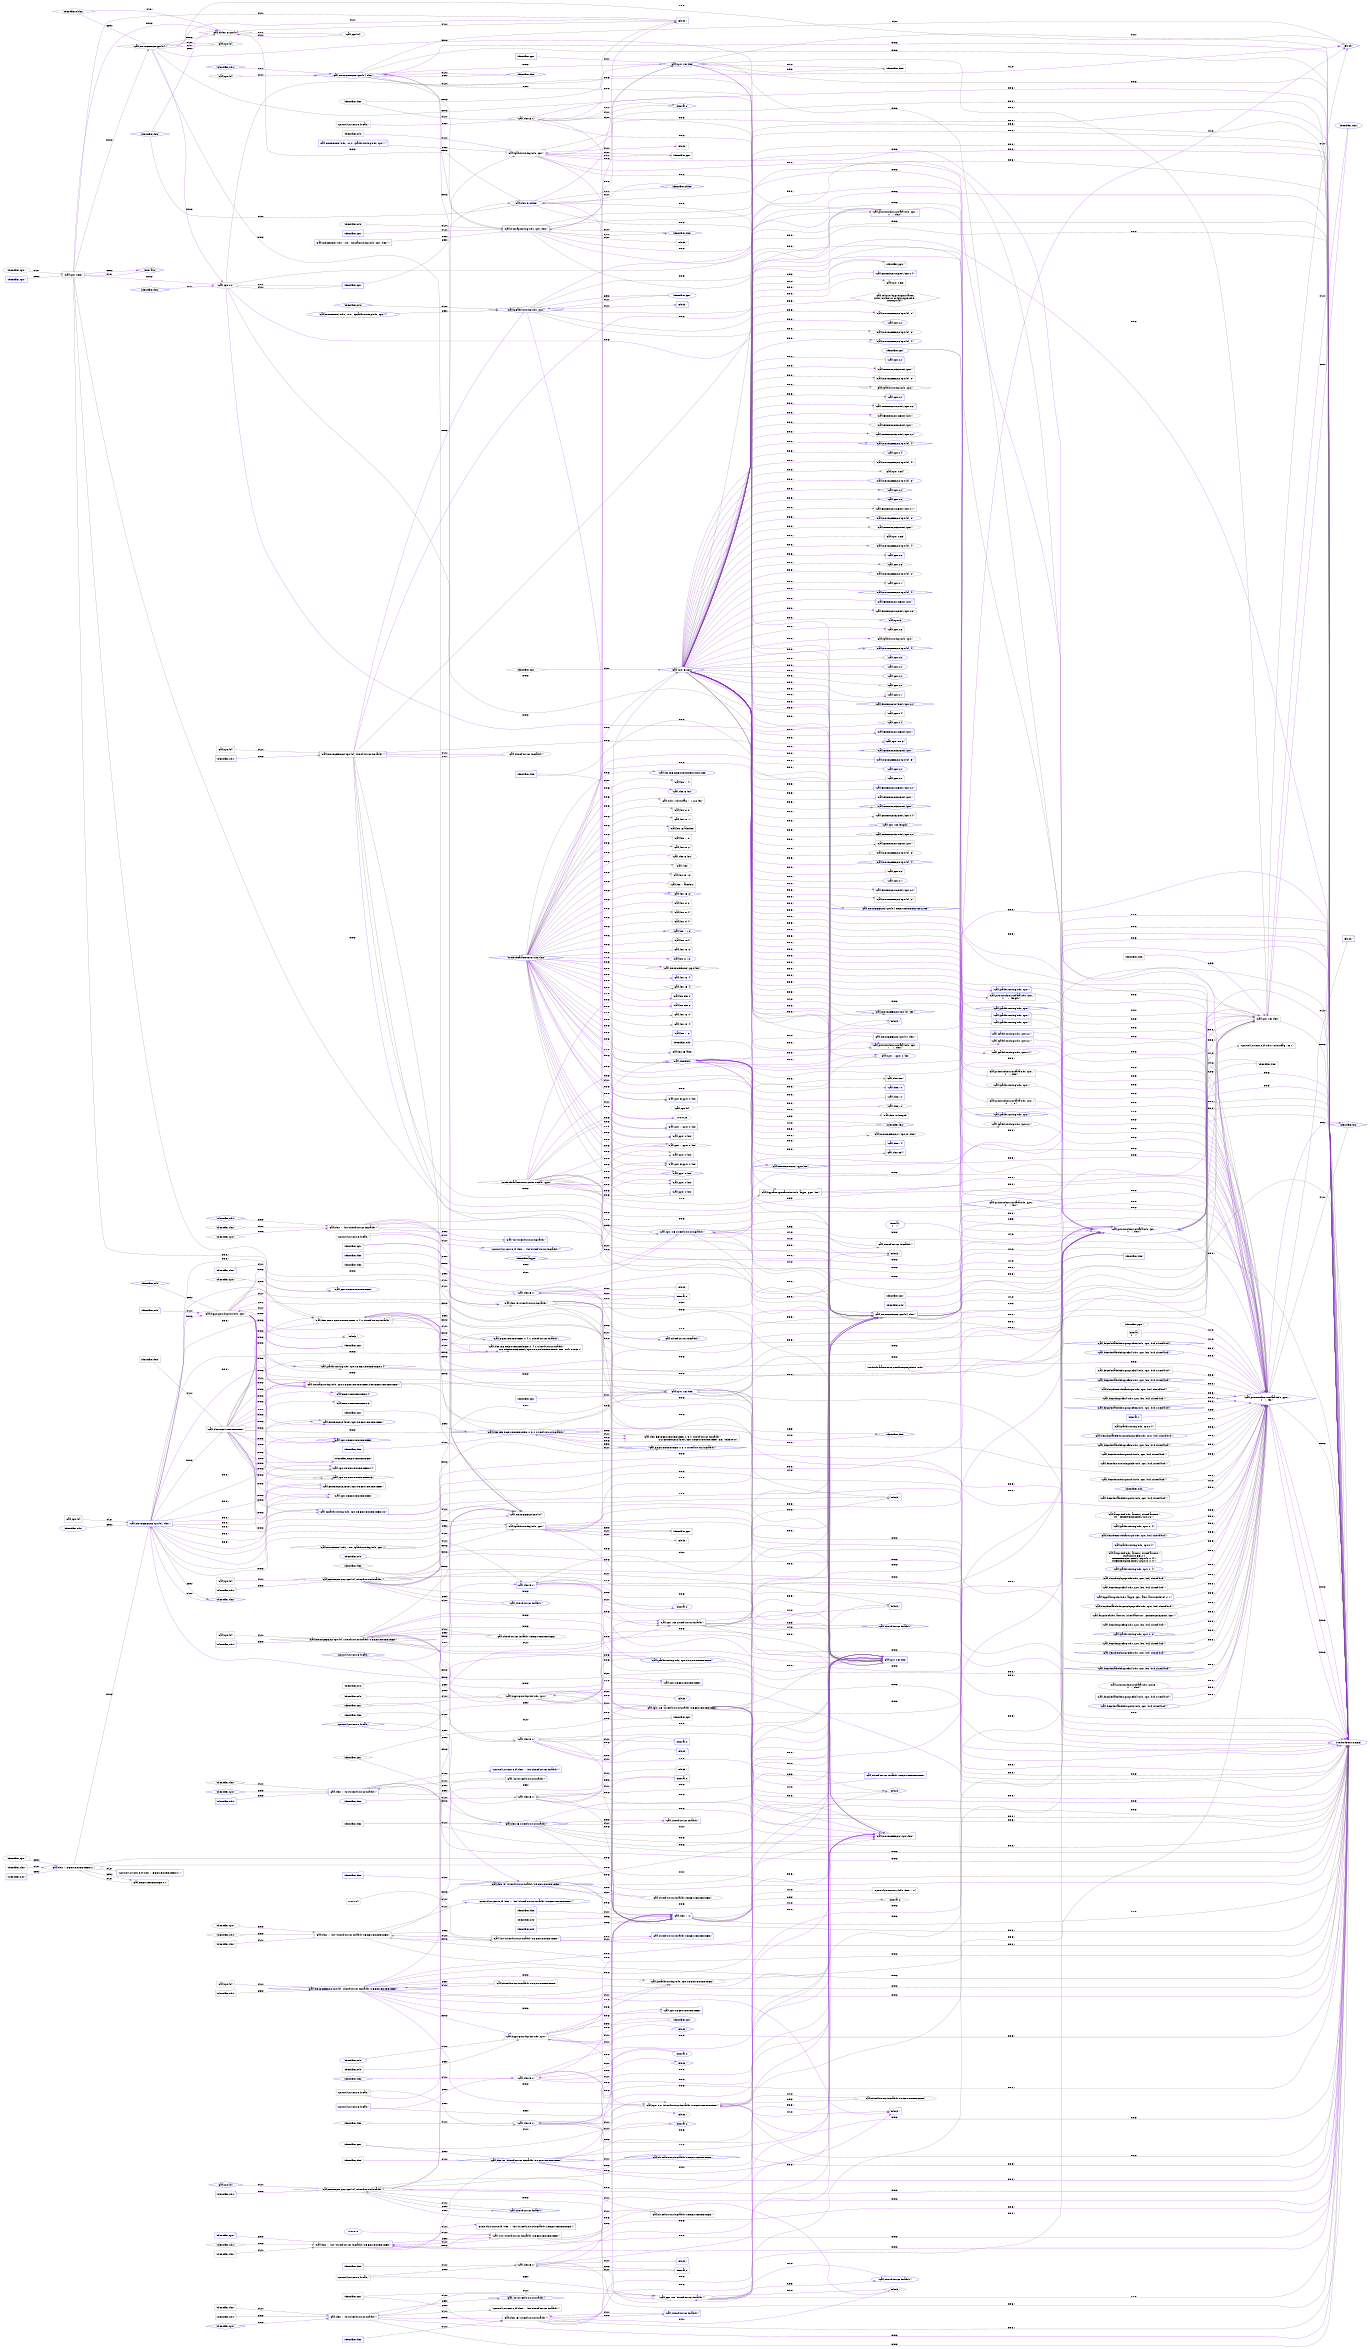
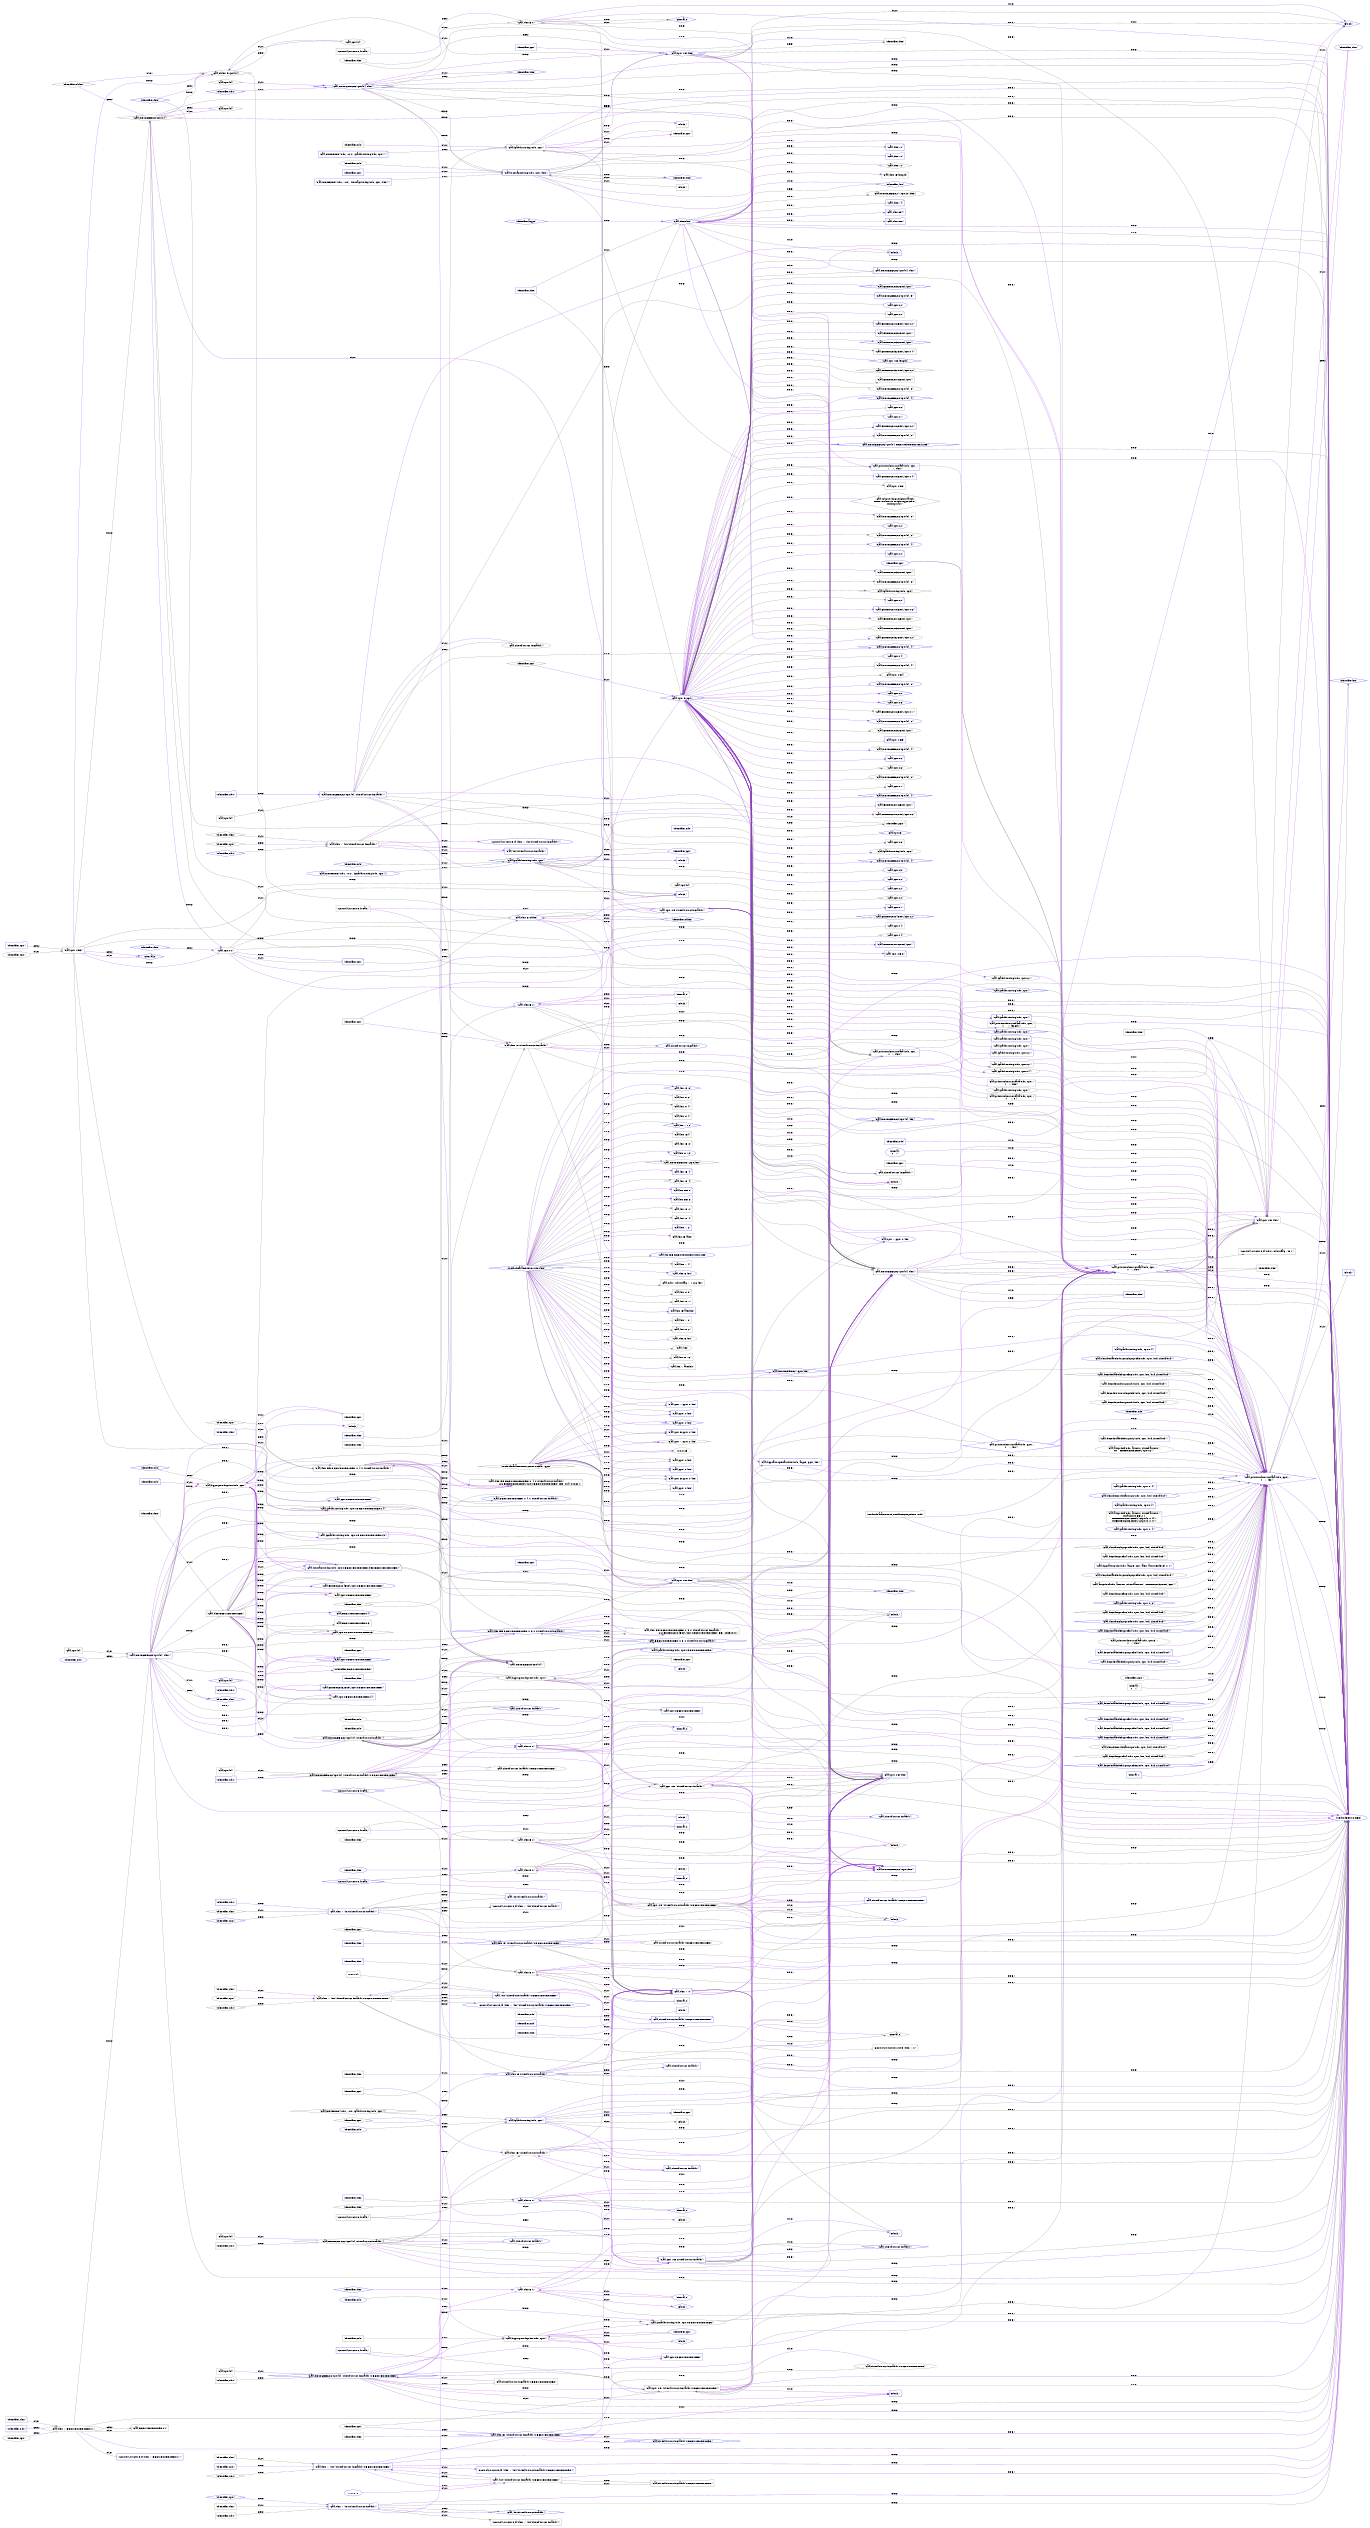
edge "(MethodParameterIn,u_int len)" -> "(Call,len != 0)": color purple -> gray40
node "(Call,(int)(sizeof(struct in_addr)+BGP_VPN_RD_LEN))": label "(Call,(int)(sizeof(struct in_addr)+BGP_VPN_RD_LEN))" -> "(Call,(int)(sizeof(size in_addr)+BGP_VPN_RD_LEN))"
edge "(Call,tlen -= (sizeof(struct in6_addr)+BGP_VPN_RD_LEN))" -> "(Call,ND_TCHECK2(*tptr,tlen))": removed, label "DDG:"
